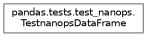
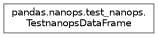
node "pandas.tests.test_nanops. TestnanopsDataFrame": label "pandas.tests.test_nanops. TestnanopsDataFrame" -> "pandas.nanops.test_nanops. TestnanopsDataFrame"
